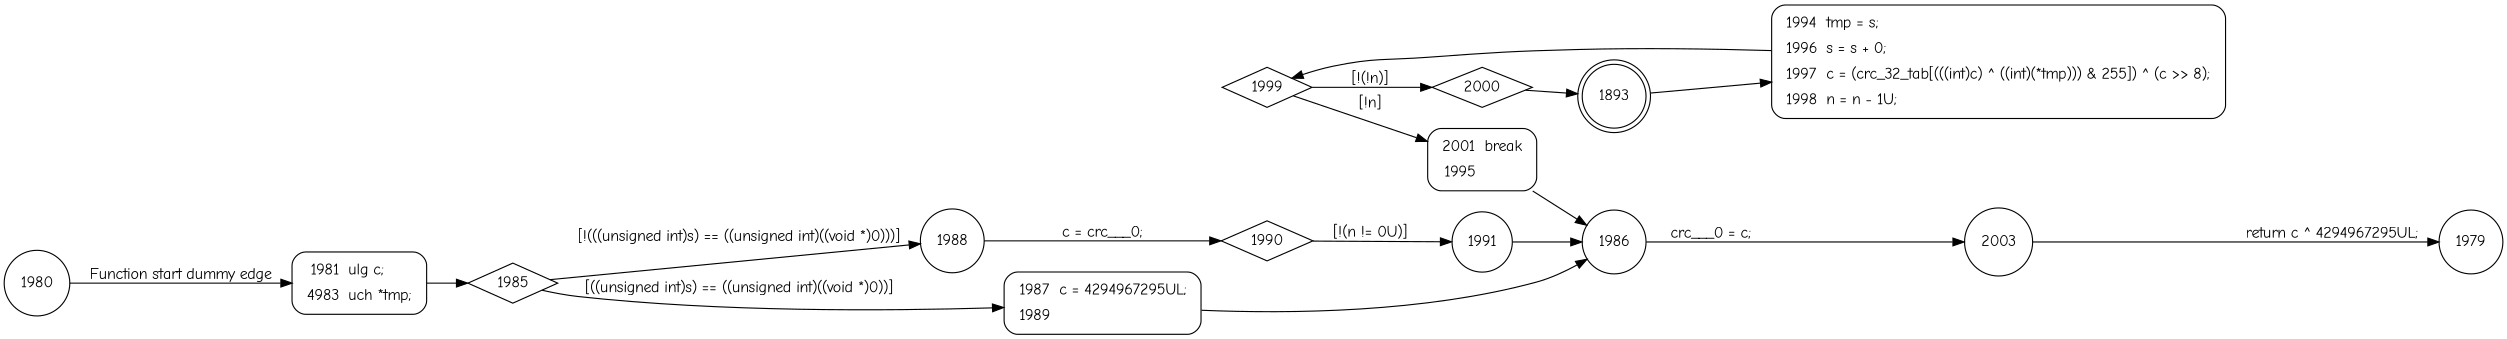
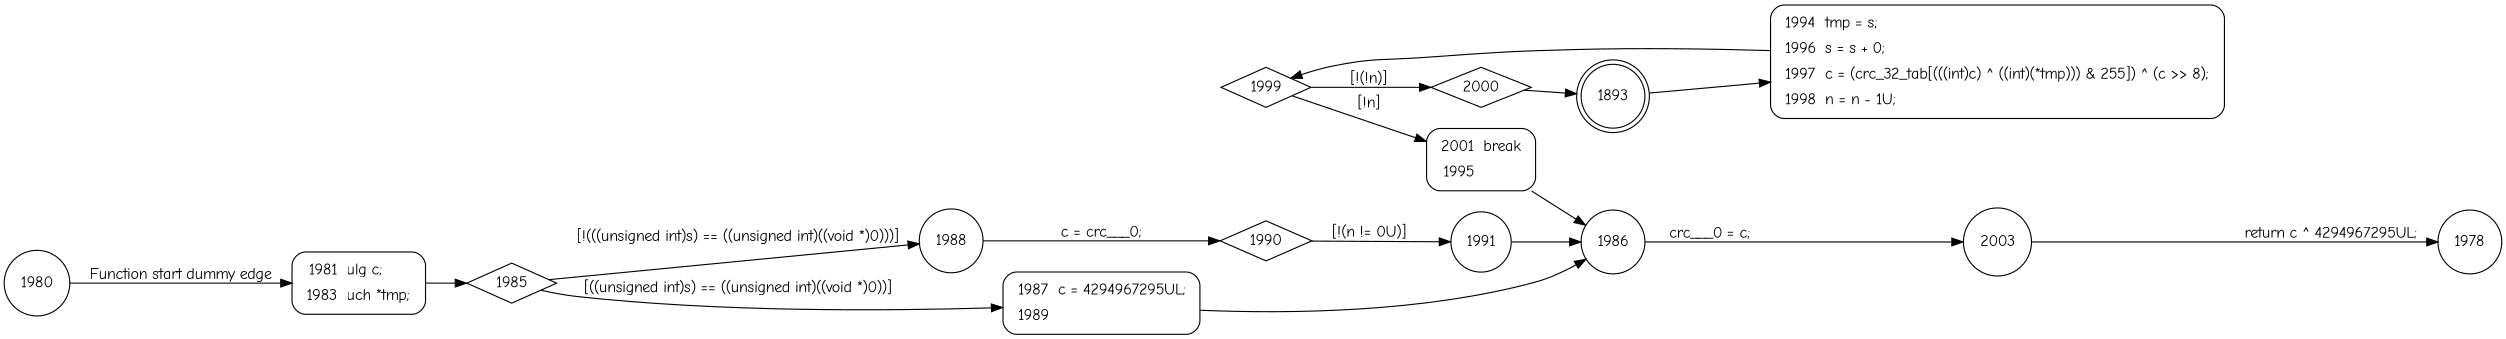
node "1979": label "1979" -> "1978"
node "1981": text "4983" -> "1983"
